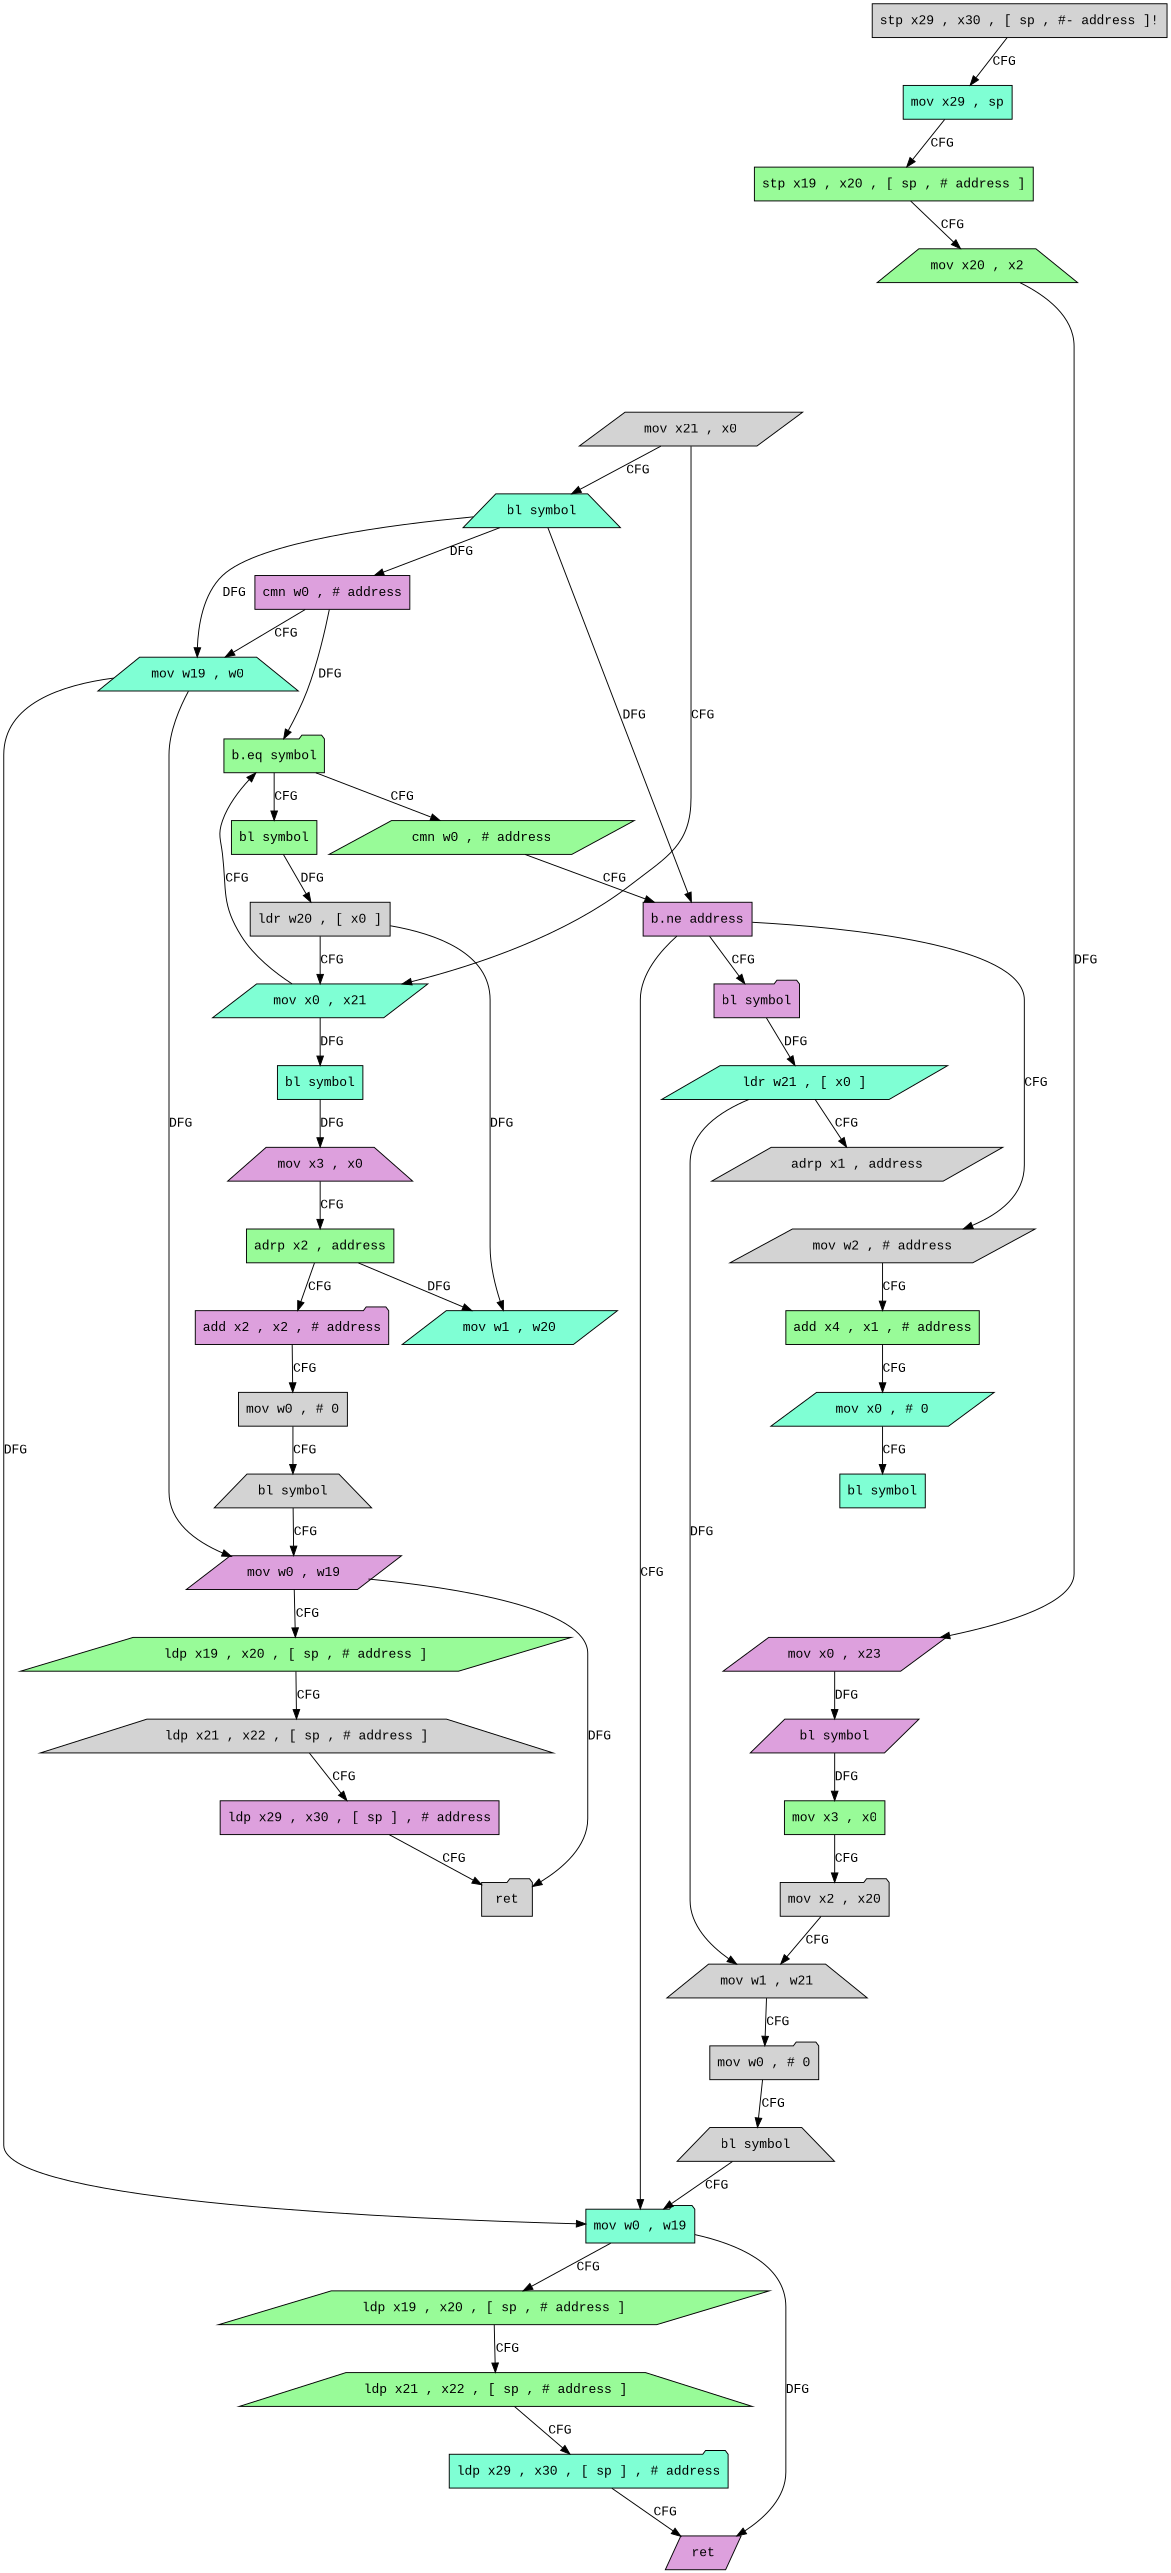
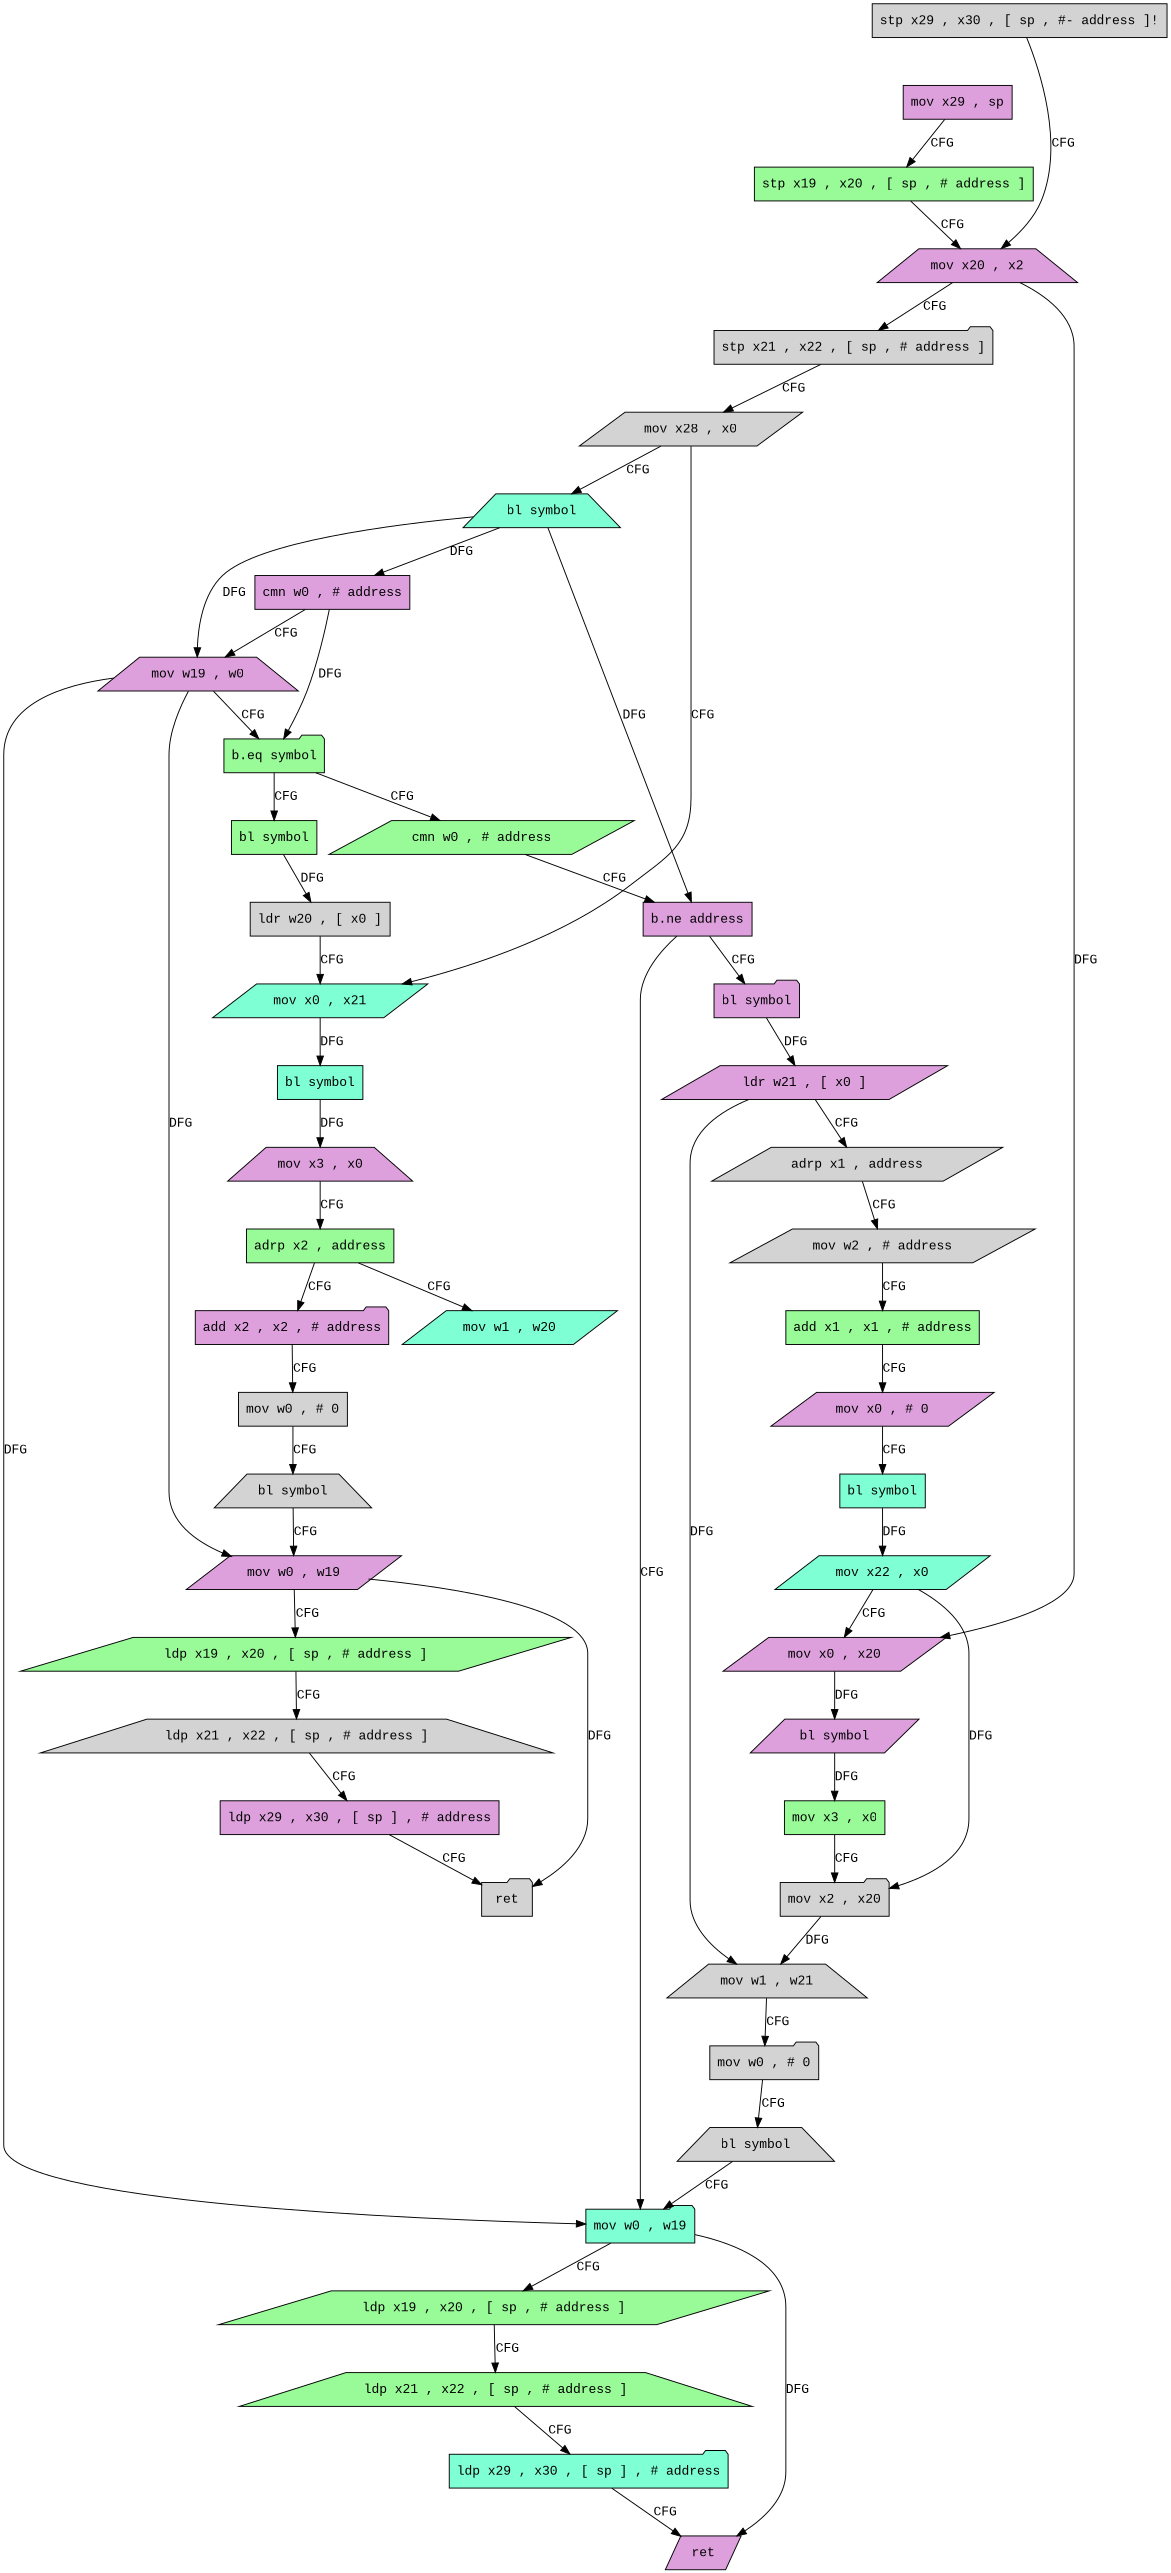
edge "stp x29 , x30 , [ sp , #- address ]!" -> "mov x29 , sp": now "stp x29 , x30 , [ sp , #- address ]!" -> "mov x20 , x2"
node "mov x29 , sp": fillcolor aquamarine -> plum
node "mov x20 , x2": fillcolor palegreen -> plum
node "stp x21 , x22 , [ sp , # address ]": added
node "mov x21 , x0": label "mov x21 , x0" -> "mov x28 , x0"
node "mov w19 , w0": fillcolor aquamarine -> plum
edge "mov x0 , x21" -> "b.eq symbol": now "mov w19 , w0" -> "b.eq symbol"
edge "b.ne address" -> "mov w2 , # address": now "adrp x1 , address" -> "mov w2 , # address"
node "ldr w21 , [ x0 ]": fillcolor aquamarine -> plum
edge "ldr w20 , [ x0 ]" -> "mov w1 , w20": removed, label "DFG"
edge "adrp x2 , address" -> "mov w1 , w20": label "DFG" -> "CFG"
node "add x4 , x1 , # address": label "add x4 , x1 , # address" -> "add x1 , x1 , # address"
node "mov x0 , # 0": fillcolor aquamarine -> plum
node "mov x22 , x0": added
node "mov x0 , x23": label "mov x0 , x23" -> "mov x0 , x20"
edge "mov x2 , x20" -> "mov w1 , w21": label "CFG" -> "DFG"
